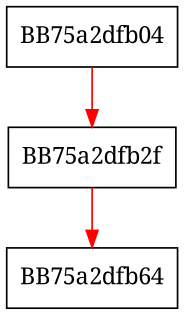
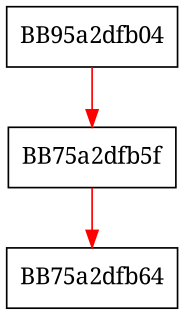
node "BB75a2dfb04": label "BB75a2dfb04" -> "BB95a2dfb04"
node "BB75a2dfb2f": label "BB75a2dfb2f" -> "BB75a2dfb5f"
